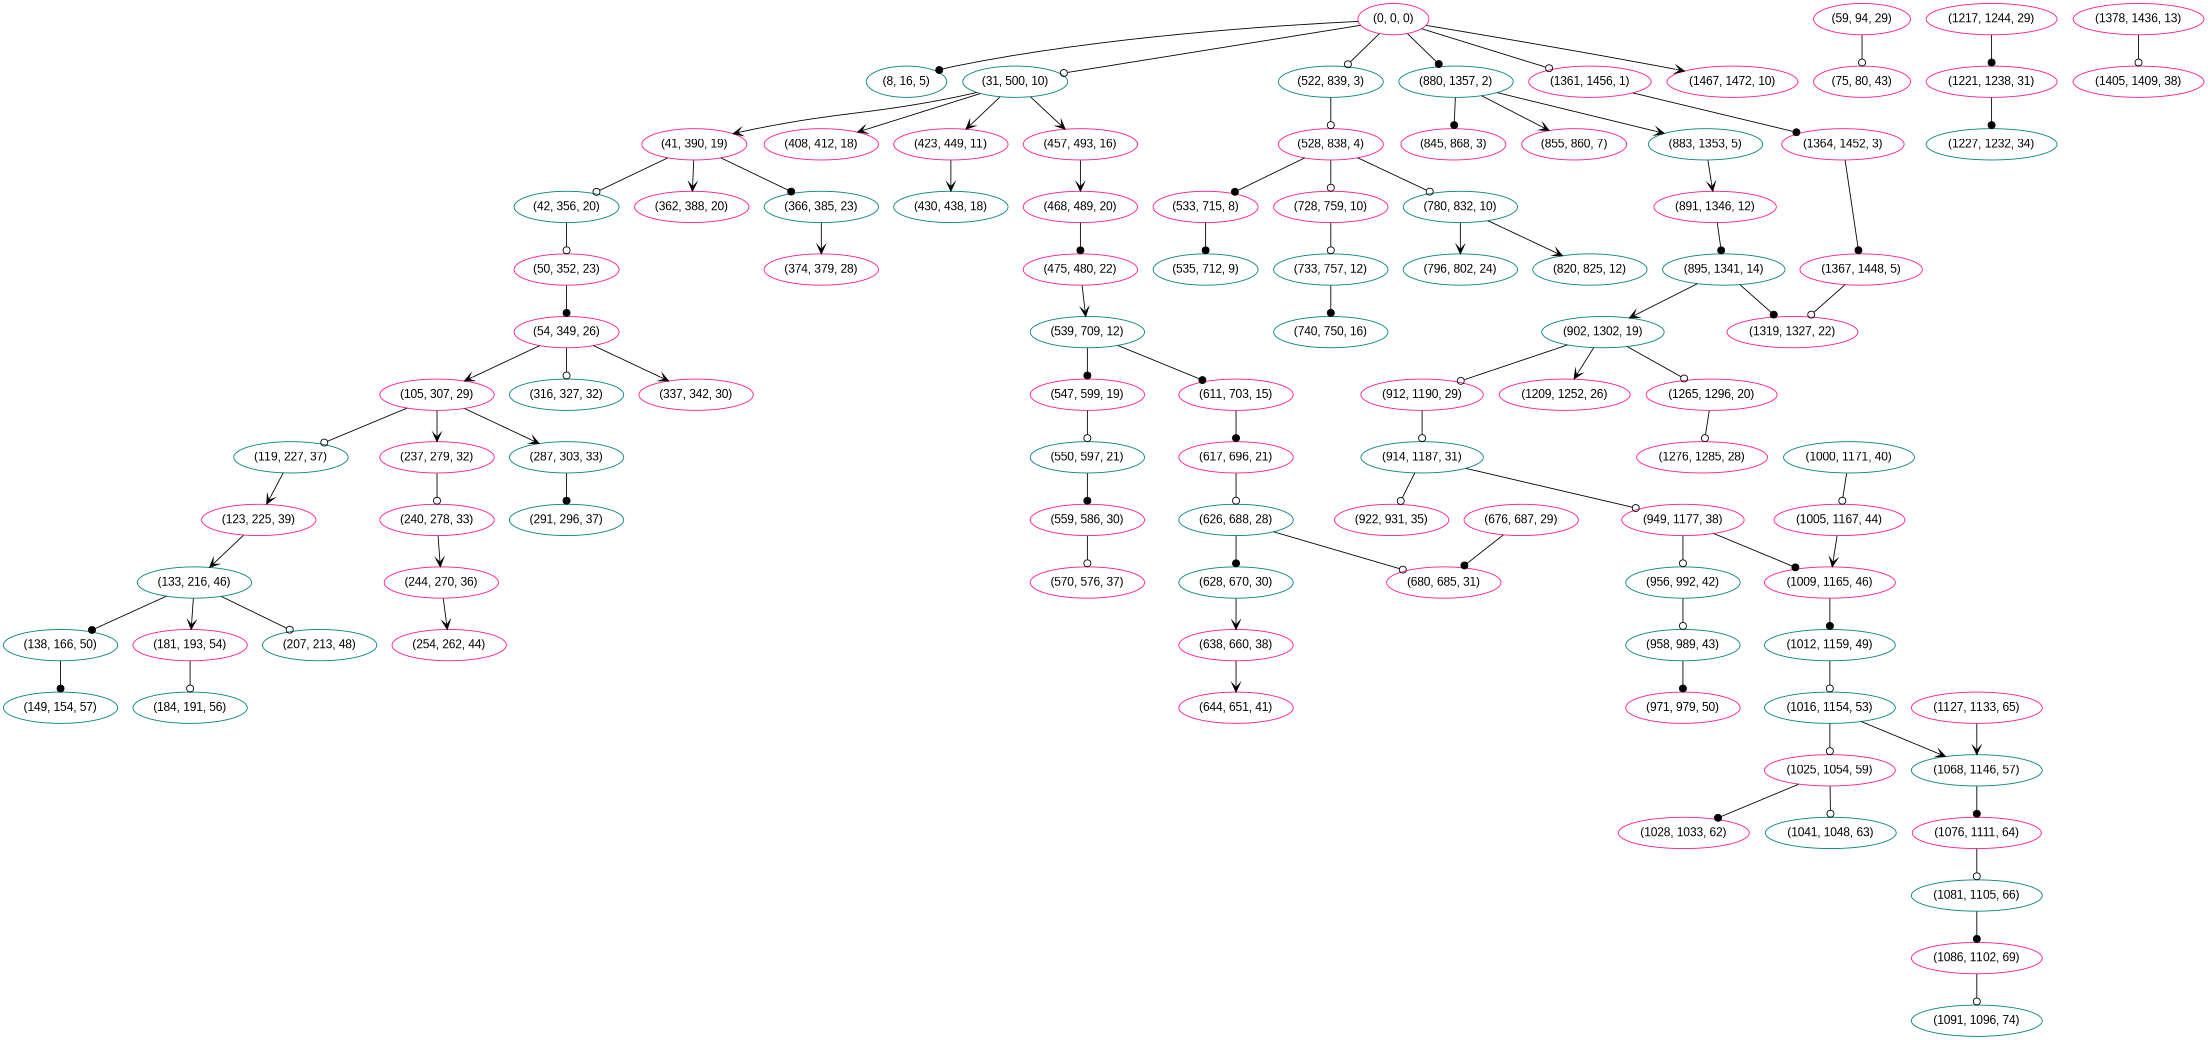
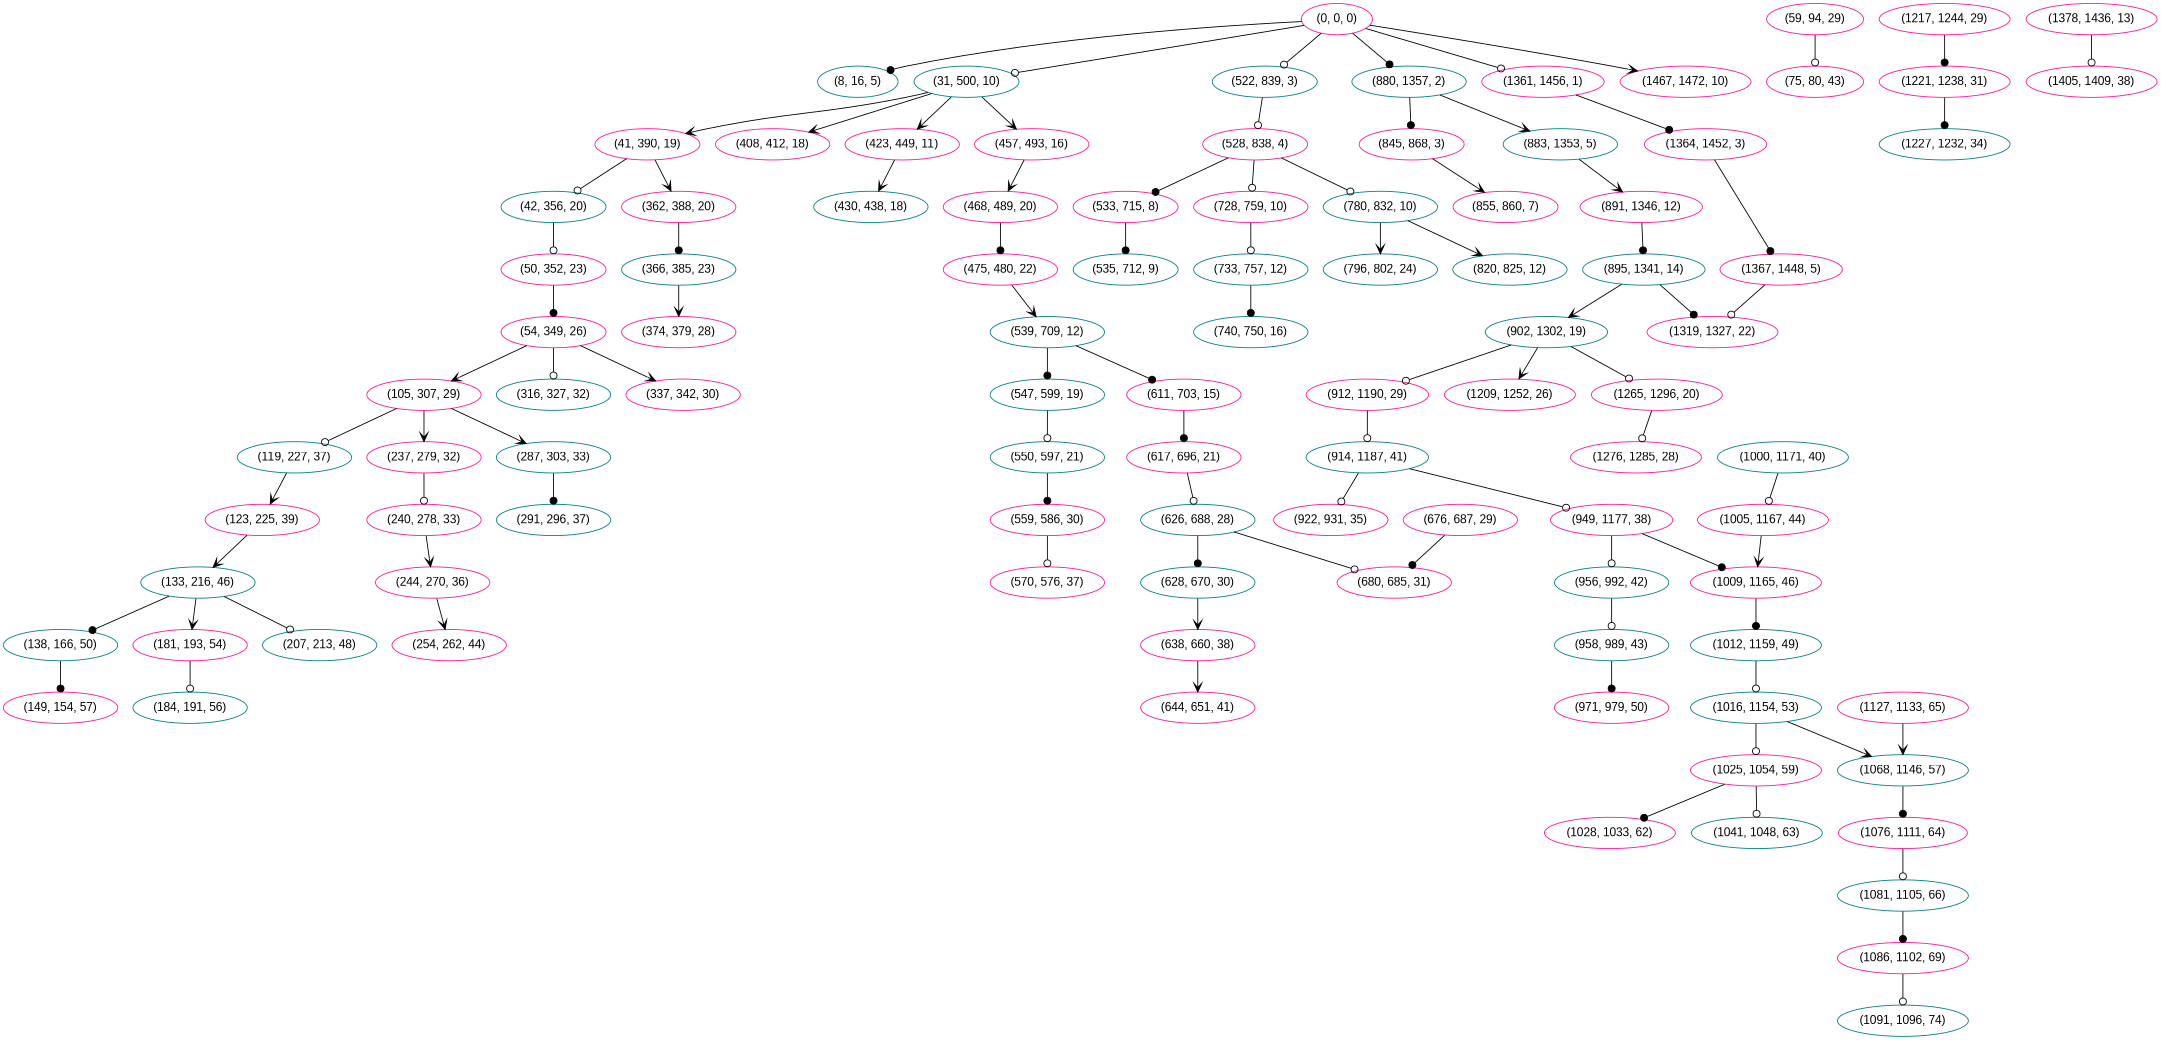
edge "(880, 1357, 2)" -> "(855, 860, 7)": now "(845, 868, 3)" -> "(855, 860, 7)"
edge "(41, 390, 19)" -> "(366, 385, 23)": now "(362, 388, 20)" -> "(366, 385, 23)"
node "(547, 599, 19)": color deeppink -> teal
node "(914, 1187, 31)": label "(914, 1187, 31)" -> "(914, 1187, 41)"
node "(149, 154, 57)": color teal -> deeppink
